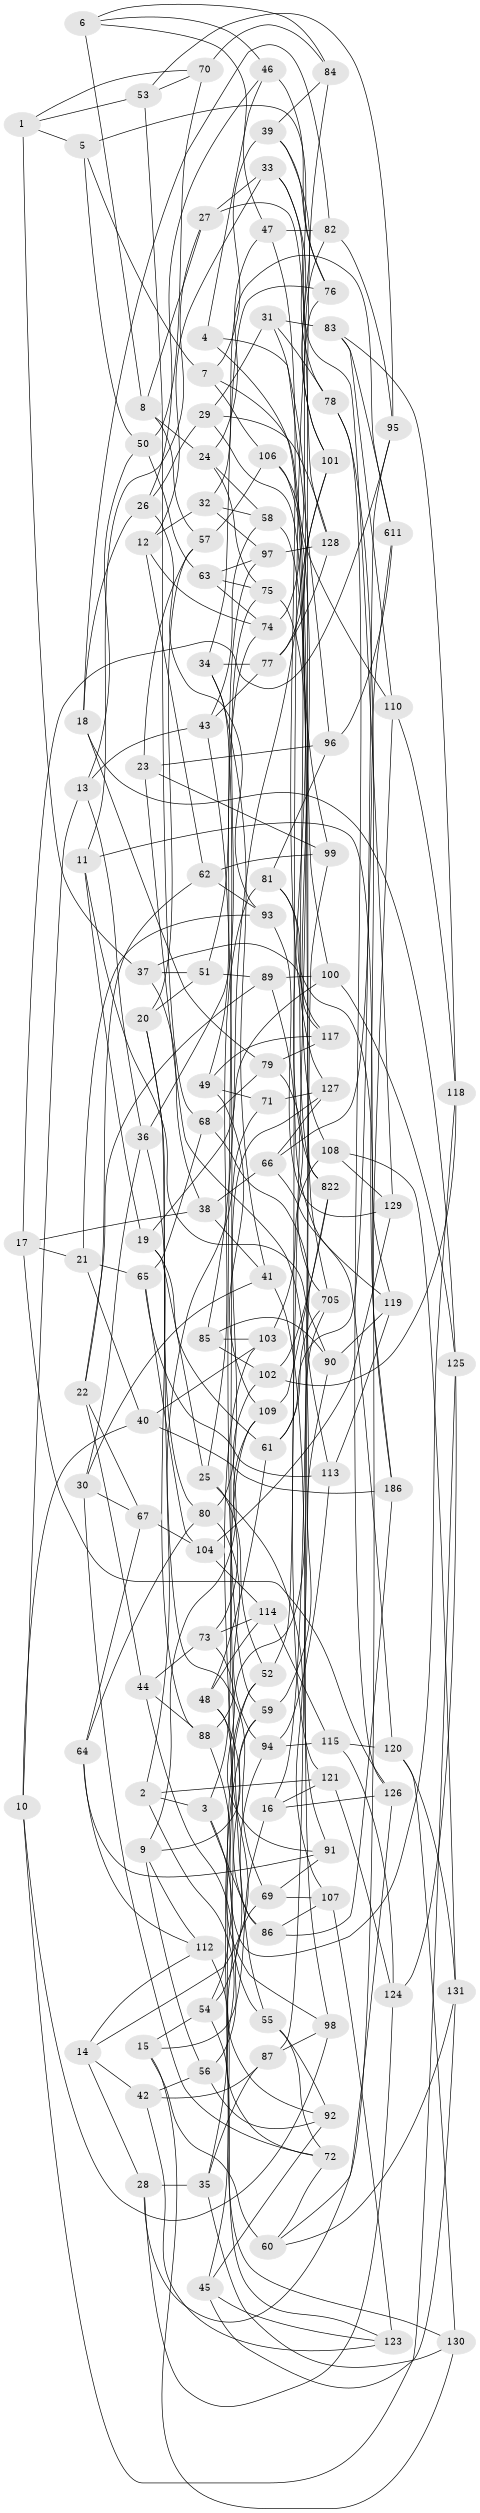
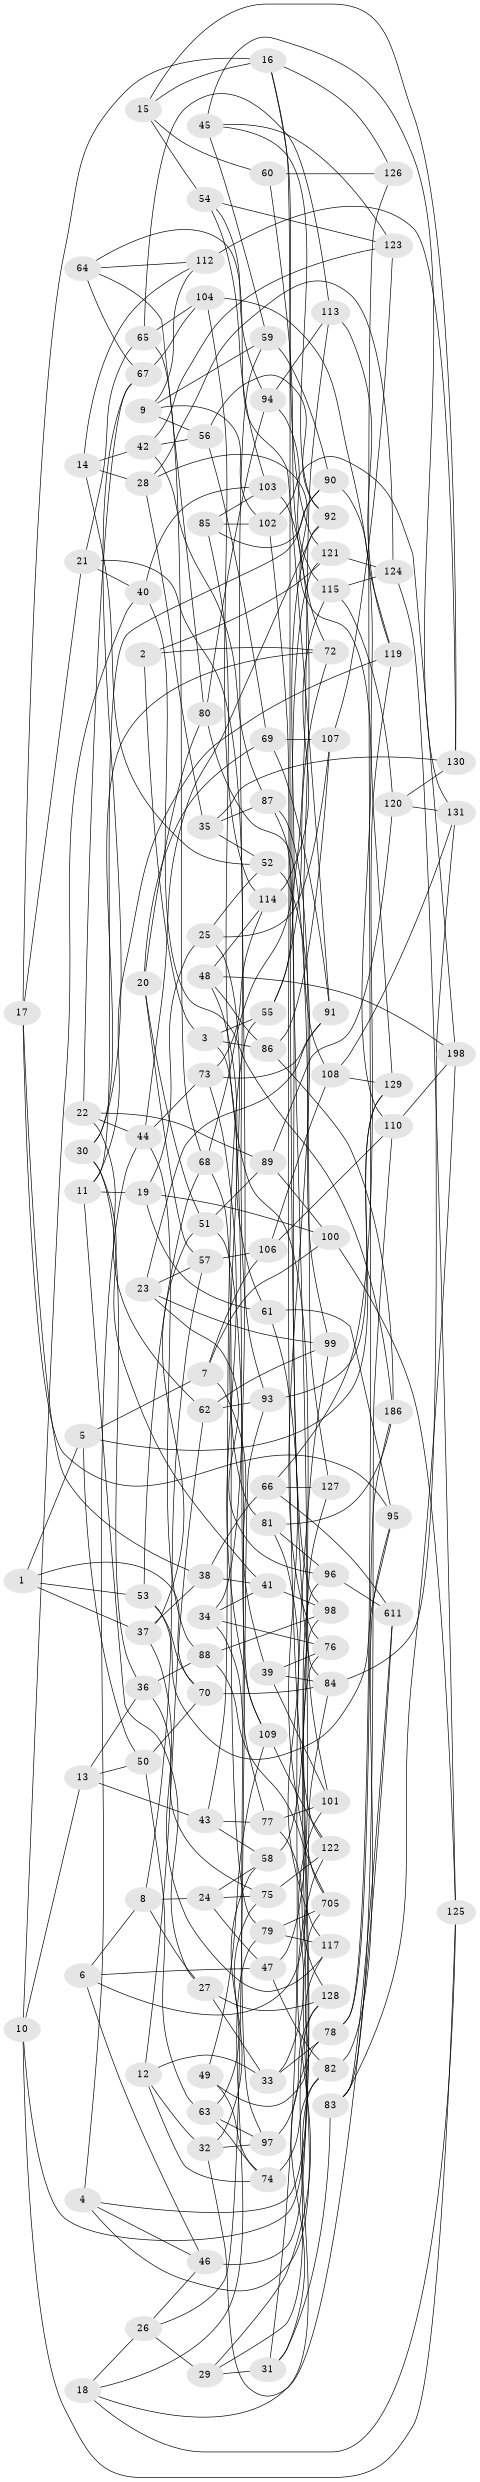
node "118": label "118" -> "198"
node "71": removed
node "822": label "822" -> "122"
edge "17" -- "126": now "17" -- "16"
edge "44" -- "4": added
edge "131" -- "60": now "131" -- "84"
